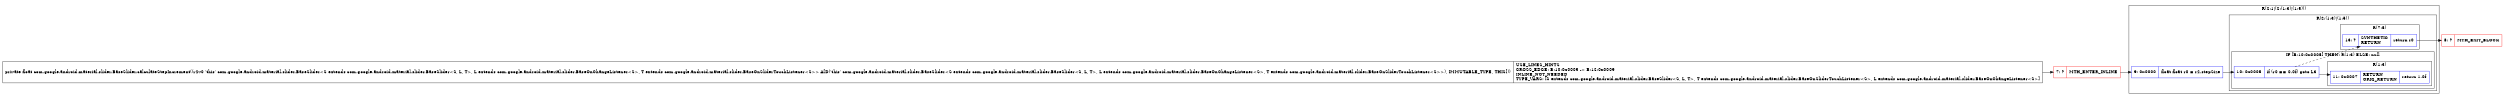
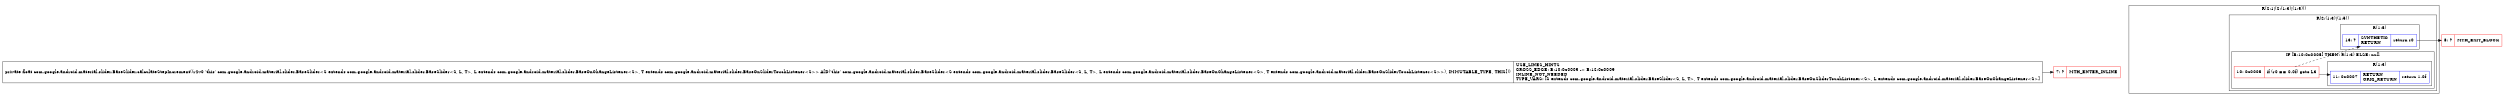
cluster "R(7:5)": label "R(7:5)" -> "R(1:5)"
node "9: 0x0000": removed
node "10: 0x0005": color blue -> red
